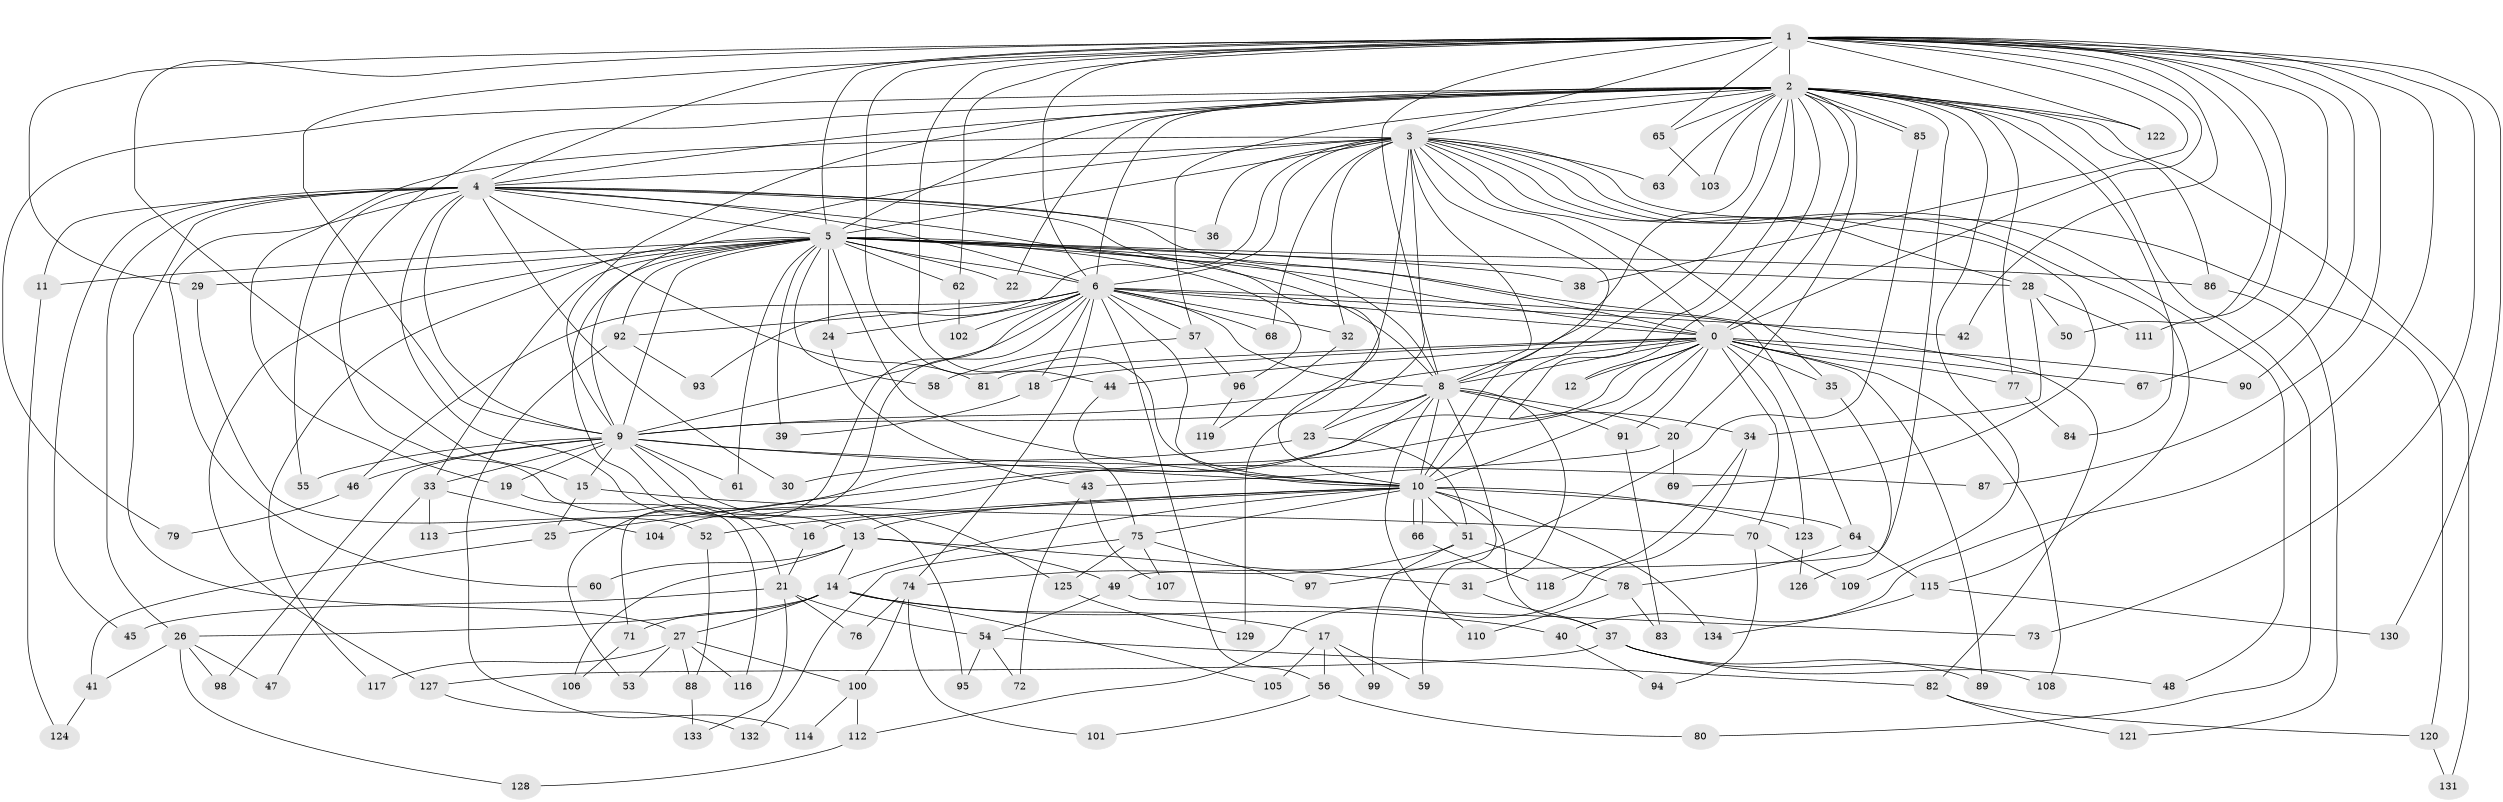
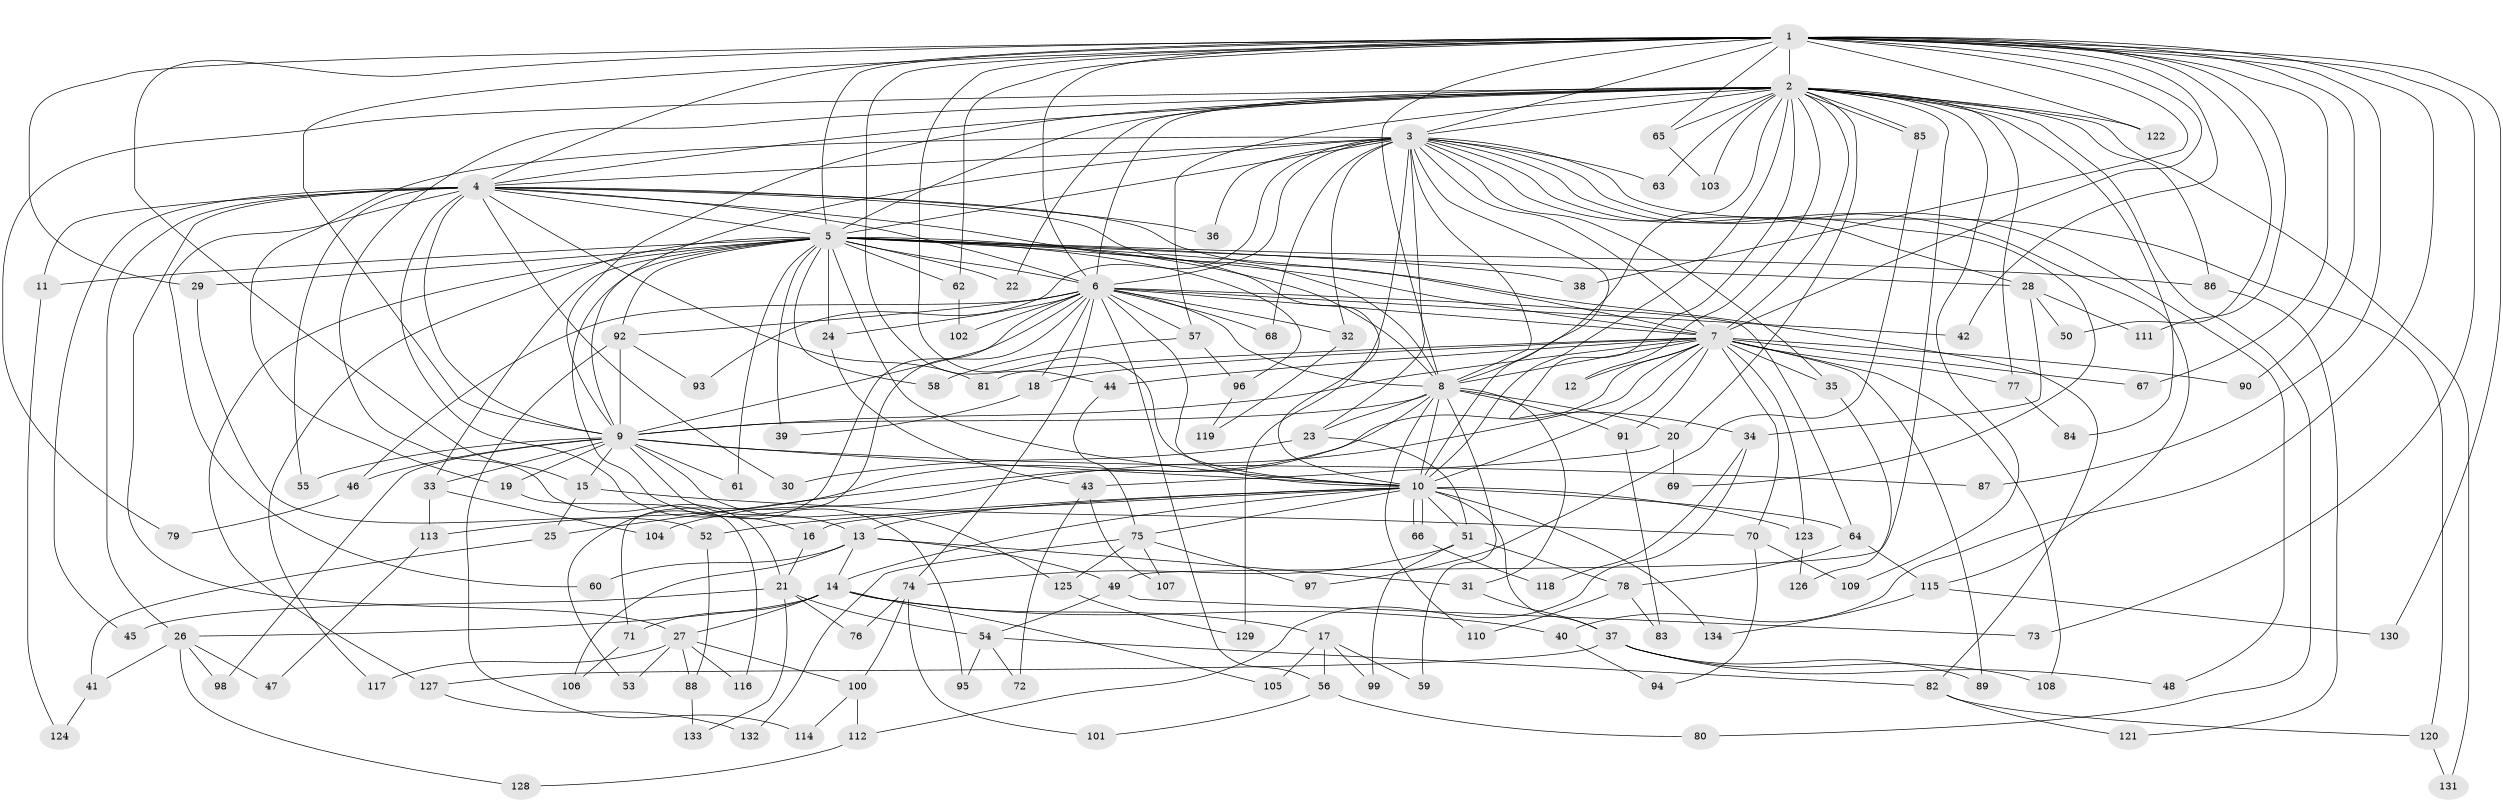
edge "5" -- "9": now "92" -- "9"
node "0": label "0" -> "7"
edge "33" -- "47": now "113" -- "47"
